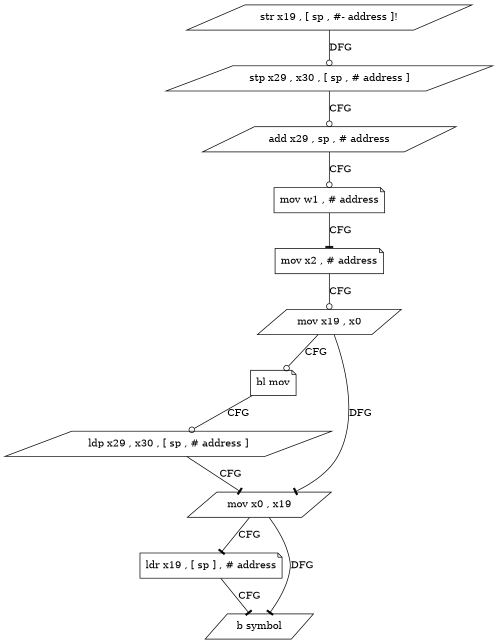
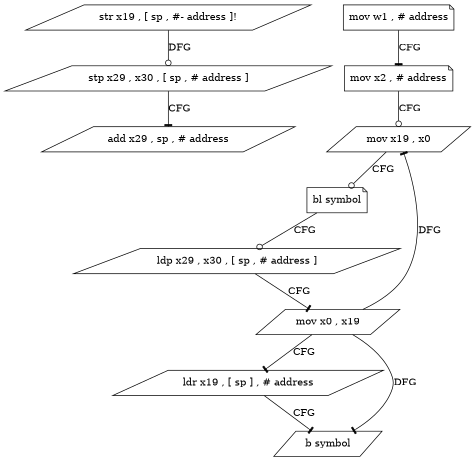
edge "stp x29 , x30 , [ sp , # address ]" -> "add x29 , sp , # address": arrowhead odot -> tee
edge "add x29 , sp , # address" -> "mov w1 , # address": removed, label "CFG"
node "bl mov": label "bl mov" -> "bl symbol"
edge "mov x19 , x0" -> "mov x0 , x19": reversed
node "ldr x19 , [ sp ] , # address": shape note -> parallelogram
